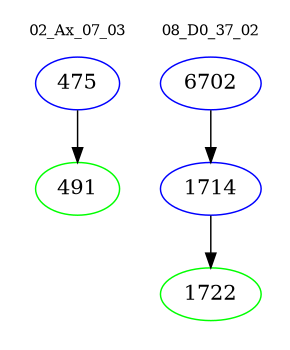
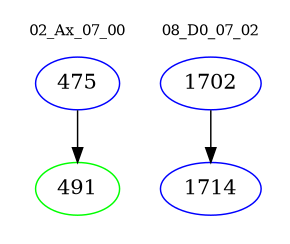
cluster "02_Ax_07_03": label "02_Ax_07_03" -> "02_Ax_07_00"
cluster "08_D0_37_02": label "08_D0_37_02" -> "08_D0_07_02"
node "6702": label "6702" -> "1702"
node "1722": removed
